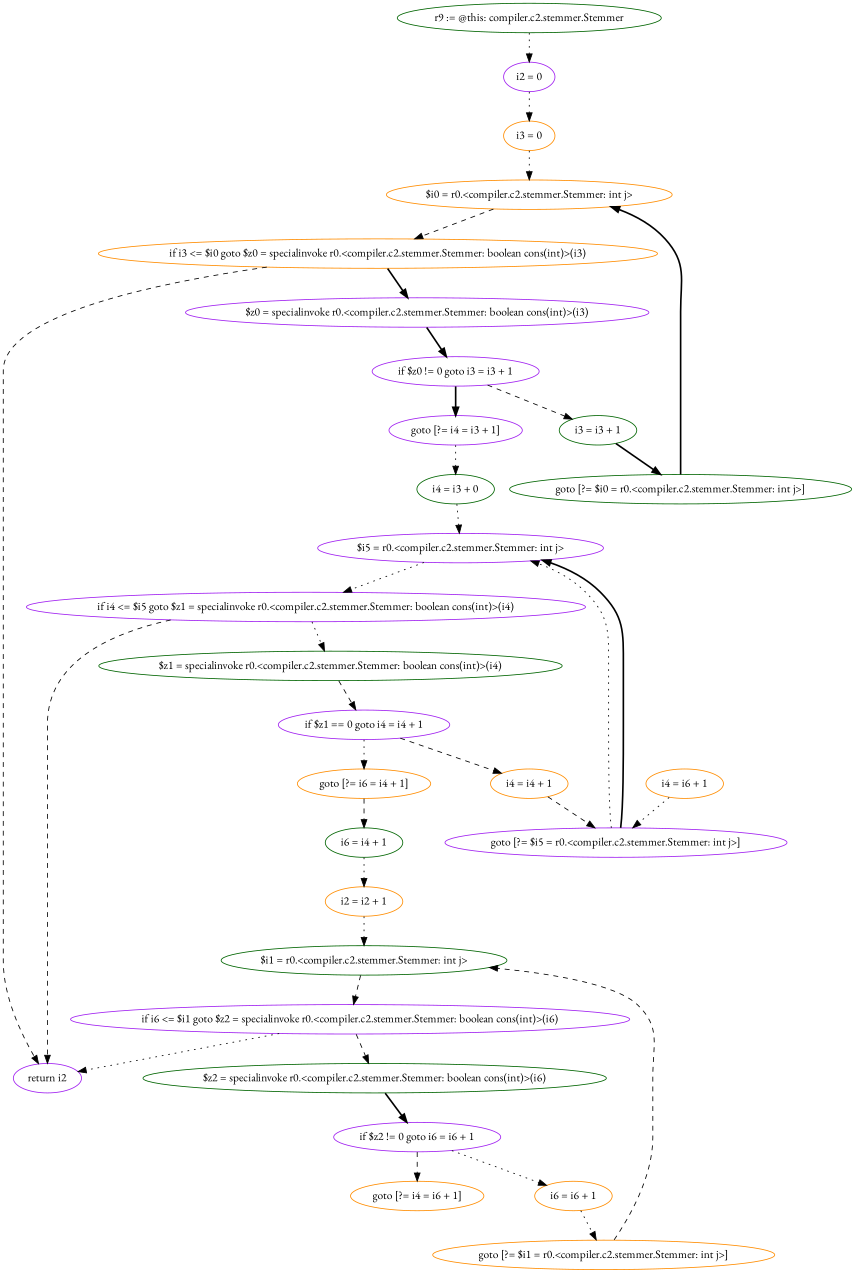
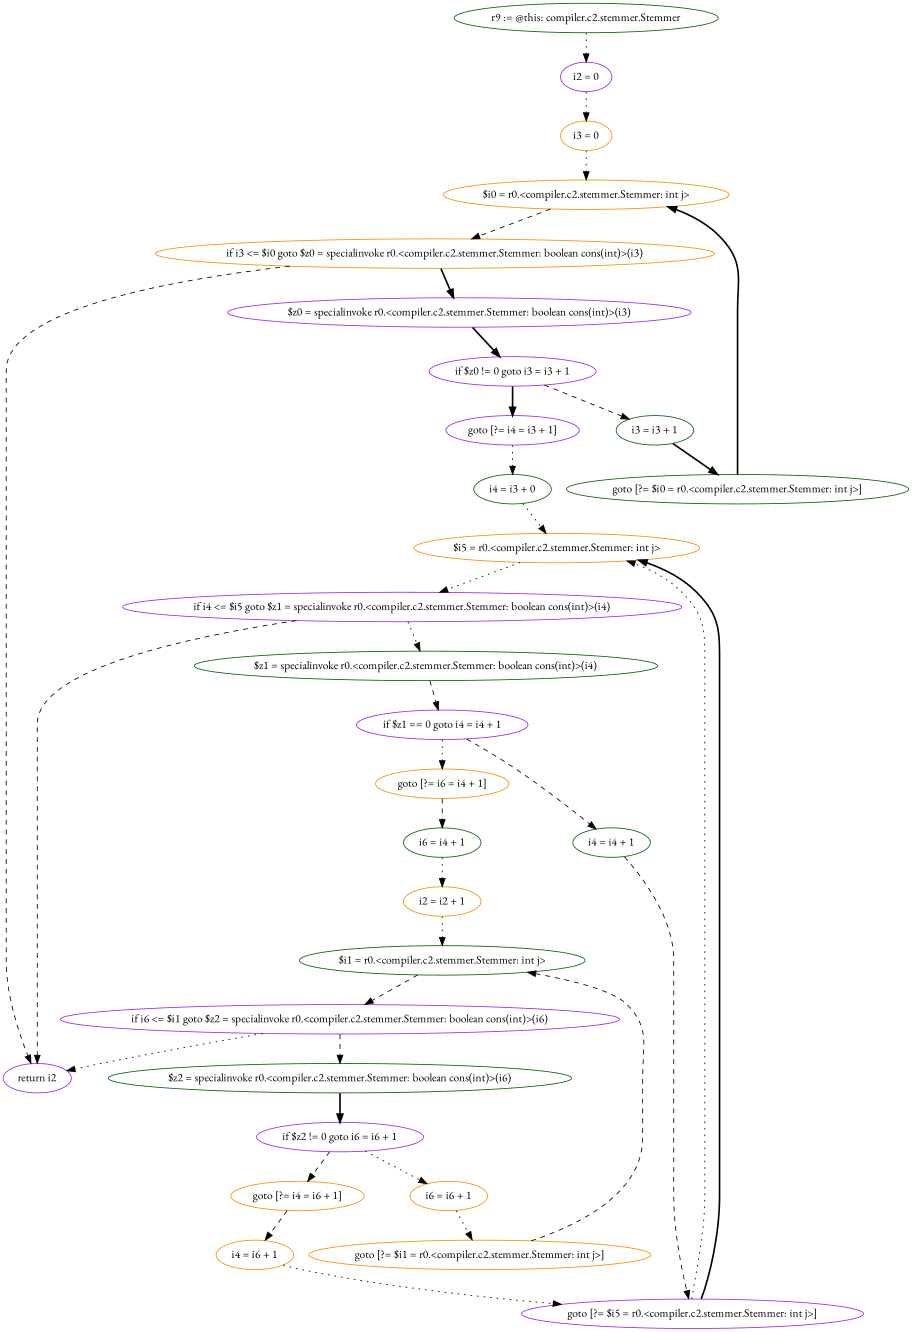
node "$i5 = r0.<compiler.c2.stemmer.Stemmer: int j>": color purple -> darkorange
node "i4 = i4 + 1": color darkorange -> darkgreen
edge "goto [?= i4 = i6 + 1]" -> "i4 = i6 + 1": added
